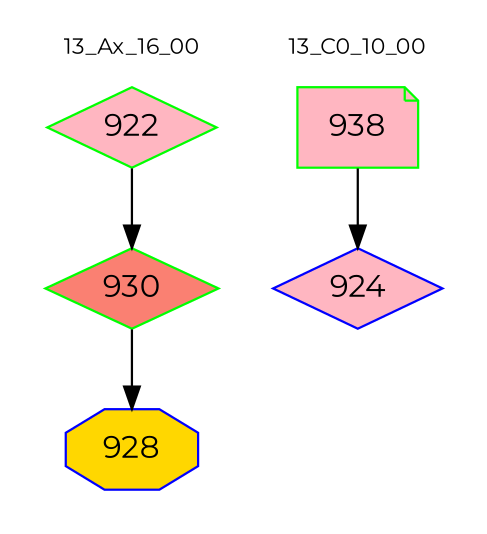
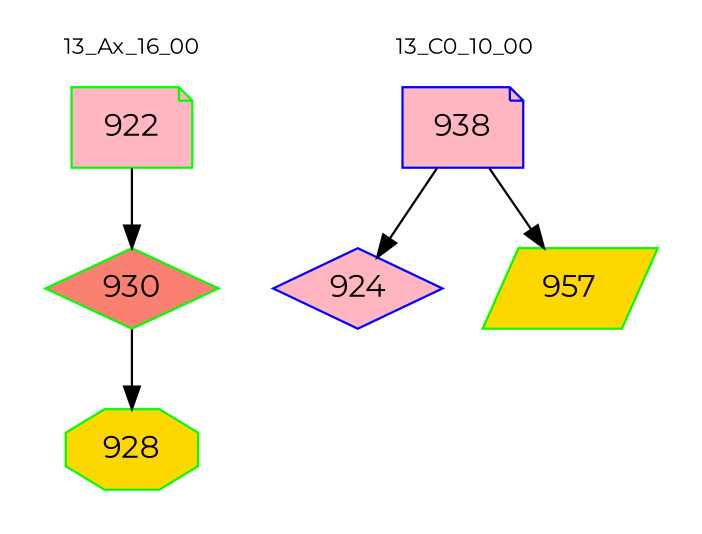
node "922": shape diamond -> note
node "938": color green -> blue
node "957": added
node "928": color blue -> green
